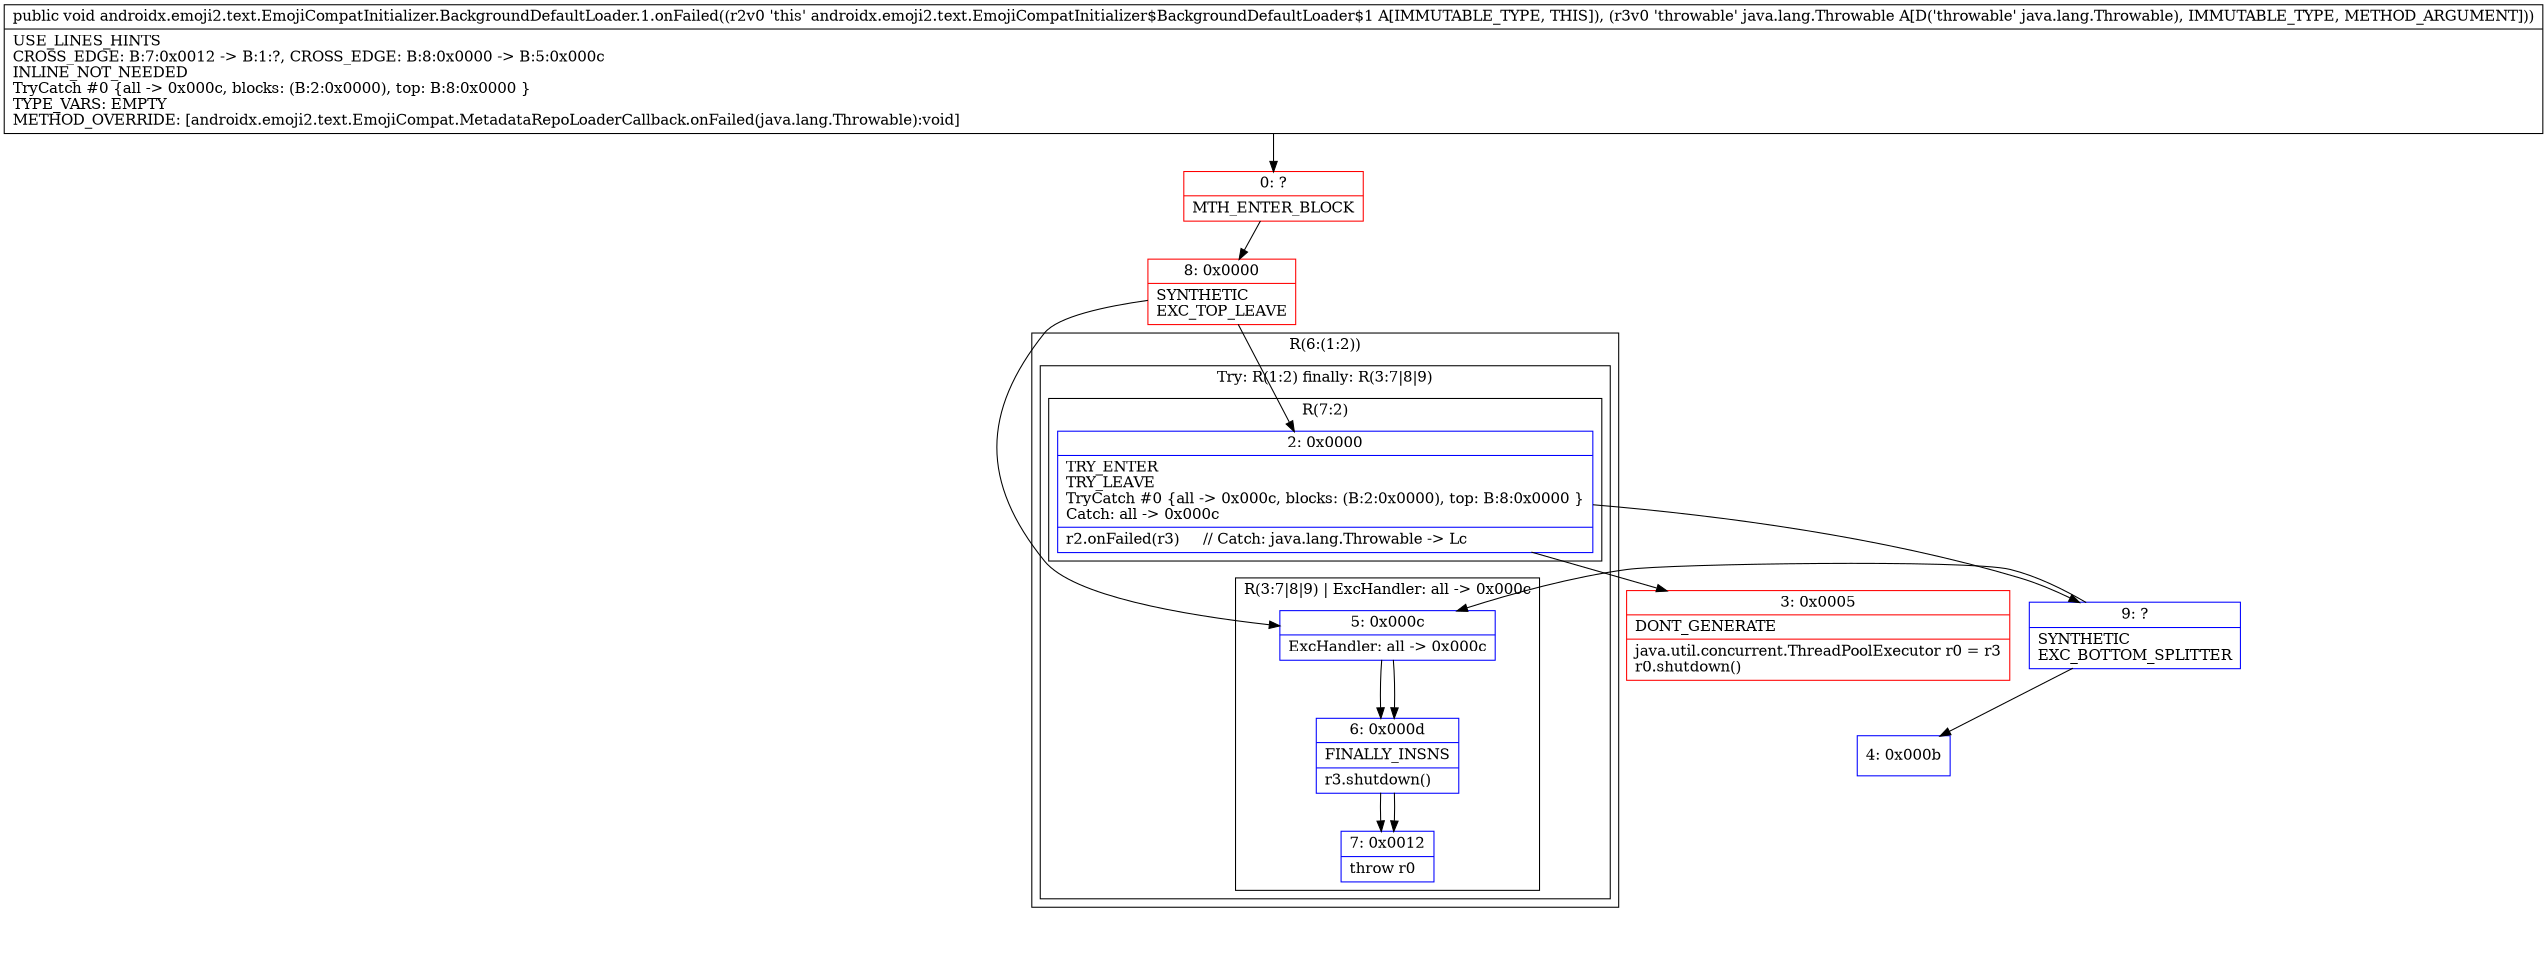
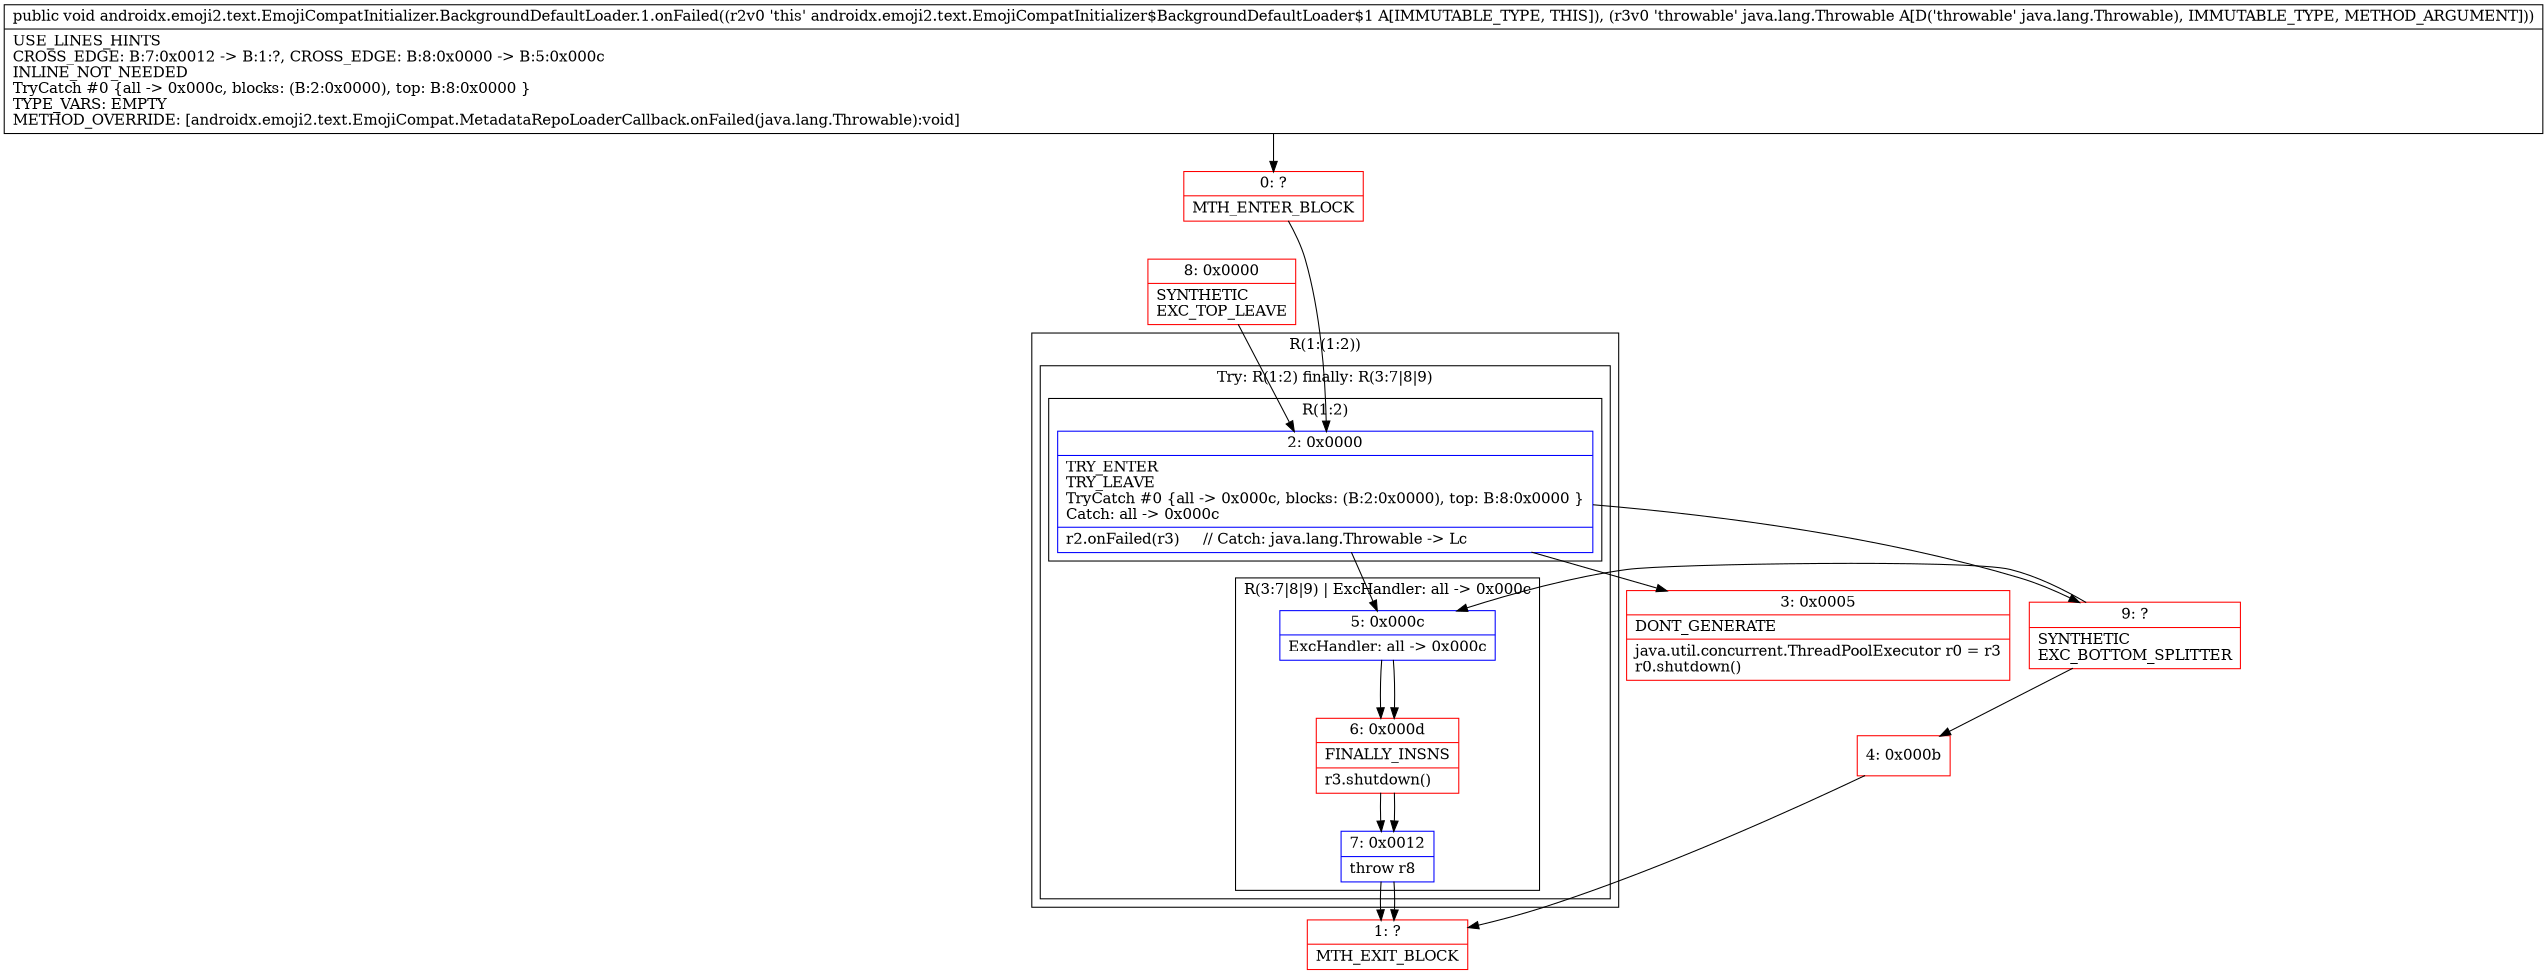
edge "0: ?" -> "8: 0x0000": now "0: ?" -> "2: 0x0000"
cluster "R(6:(1:2))": label "R(6:(1:2))" -> "R(1:(1:2))"
cluster "R(7:2)": label "R(7:2)" -> "R(1:2)"
edge "8: 0x0000" -> "5: 0x000c": now "2: 0x0000" -> "5: 0x000c"
node "9: ?": color blue -> red
node "6: 0x000d": color blue -> red
node "4: 0x000b": color blue -> red
node "7: 0x0012": text "throw r0" -> "throw r8"
node "1: ?": added
